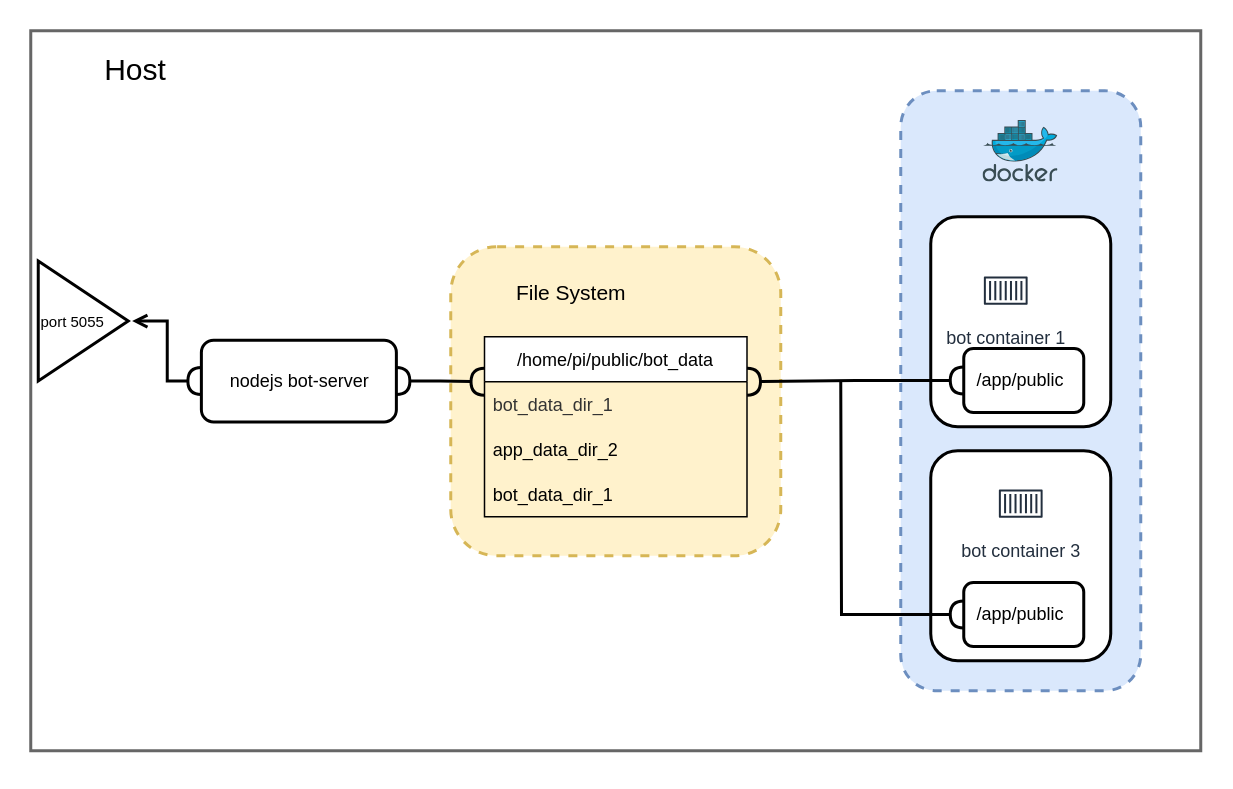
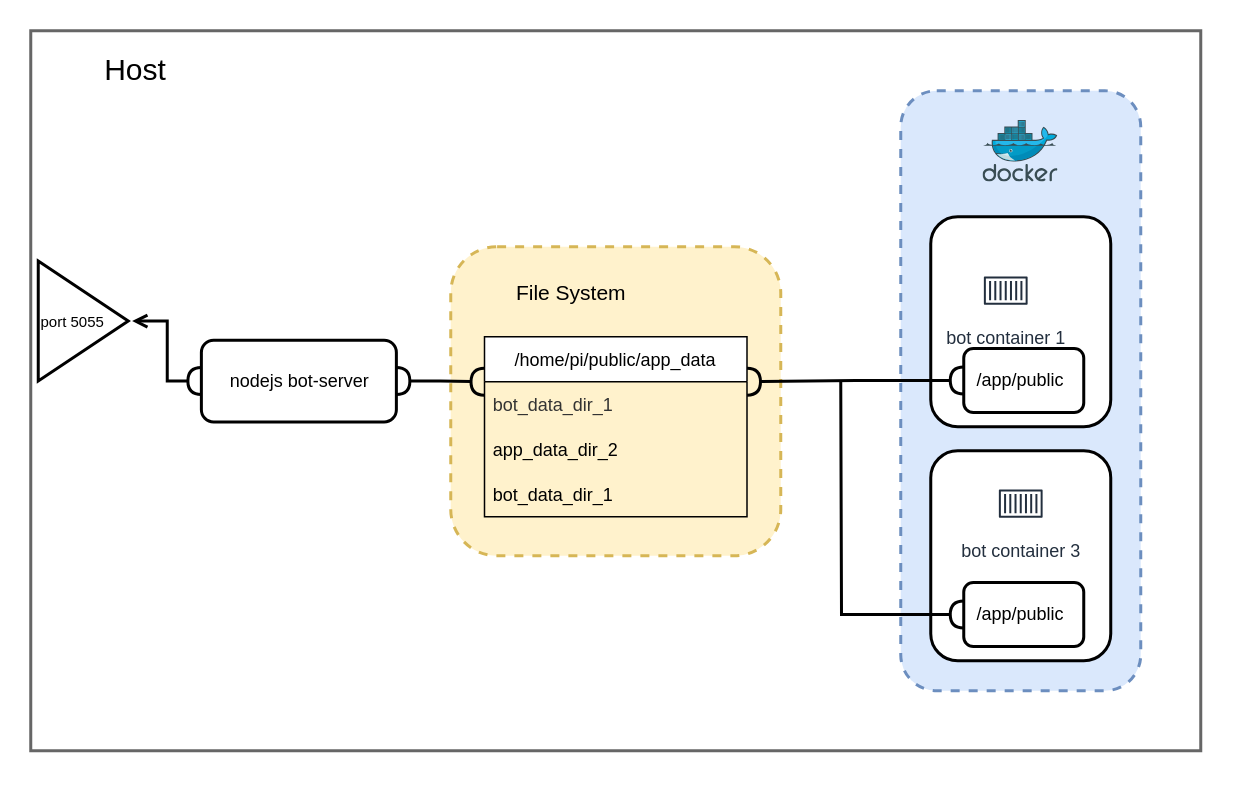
node "/home/pi/public/bot_data": label "/home/pi/public/bot_data" -> "/home/pi/public/app_data"
